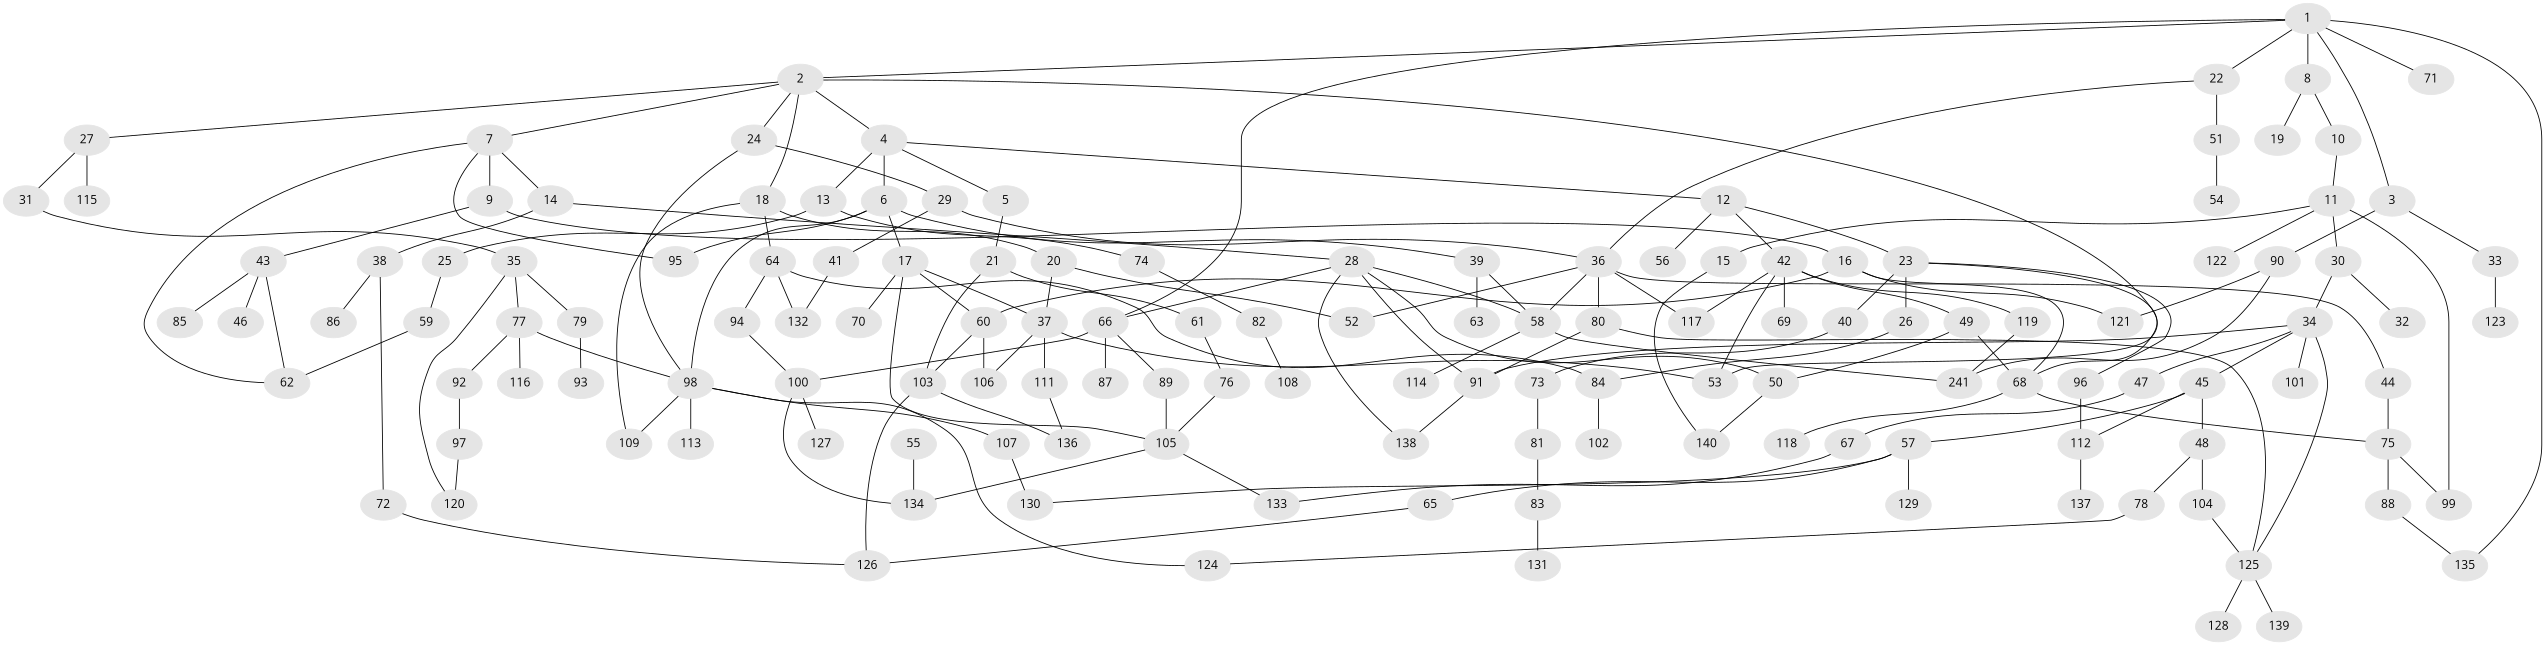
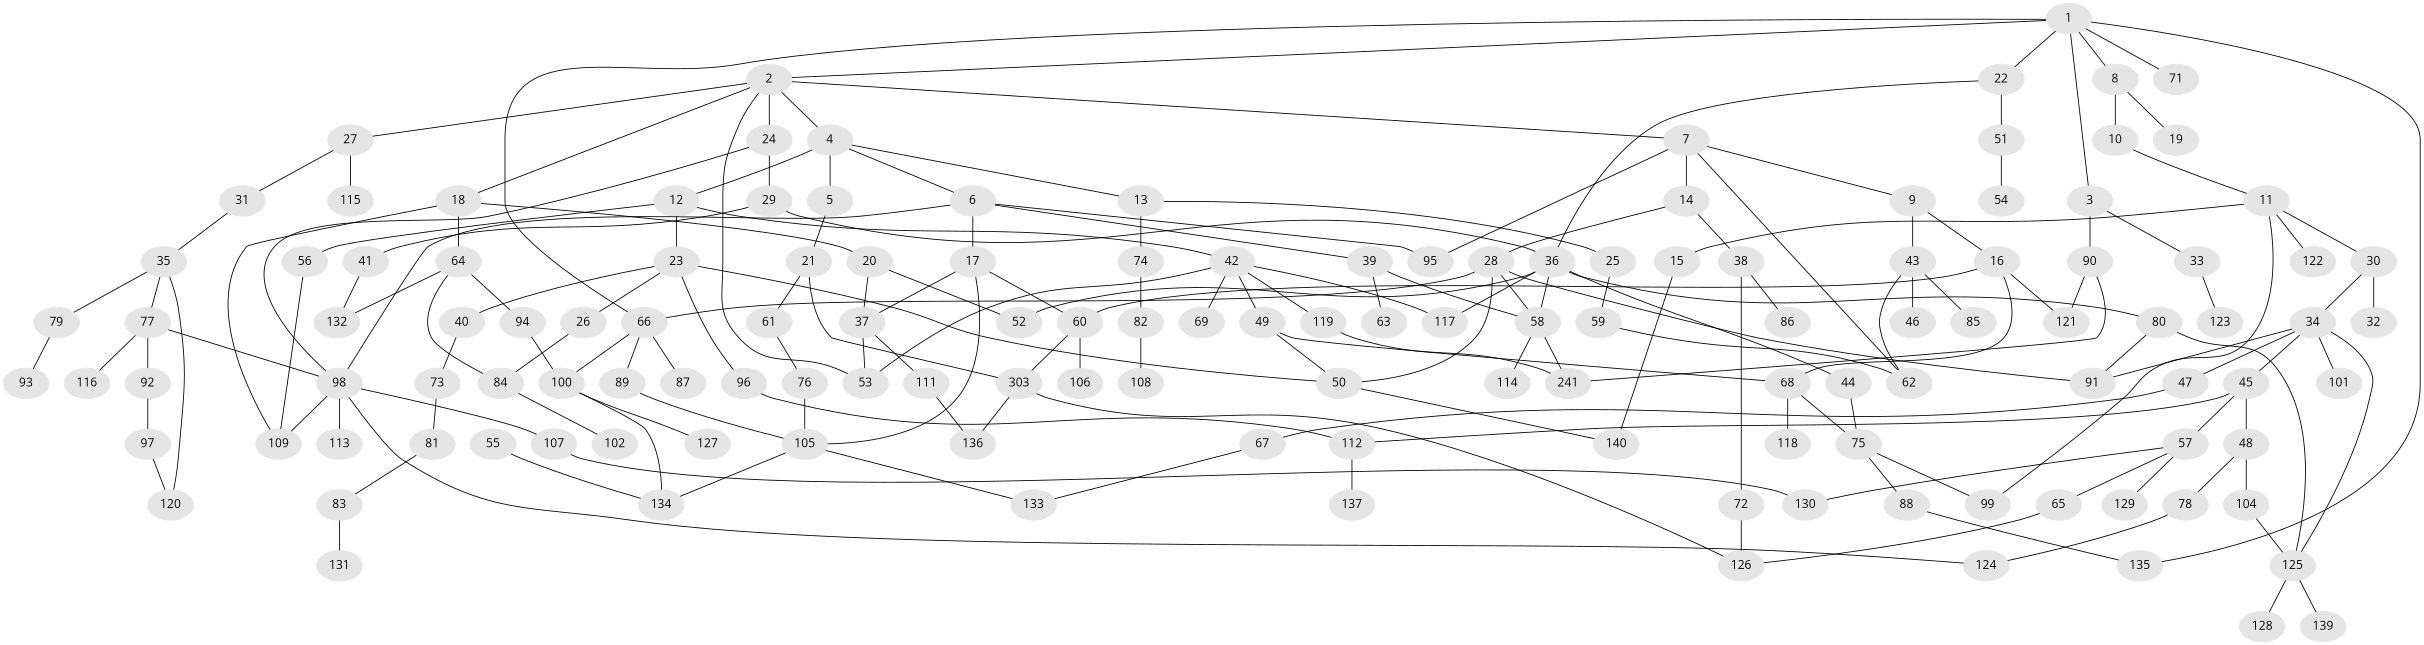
edge "23" -- "68": now "23" -- "50"
node "70": removed
edge "56" -- "109": added
edge "37" -- "106": removed
node "103": label "103" -> "303"
node "138": removed
